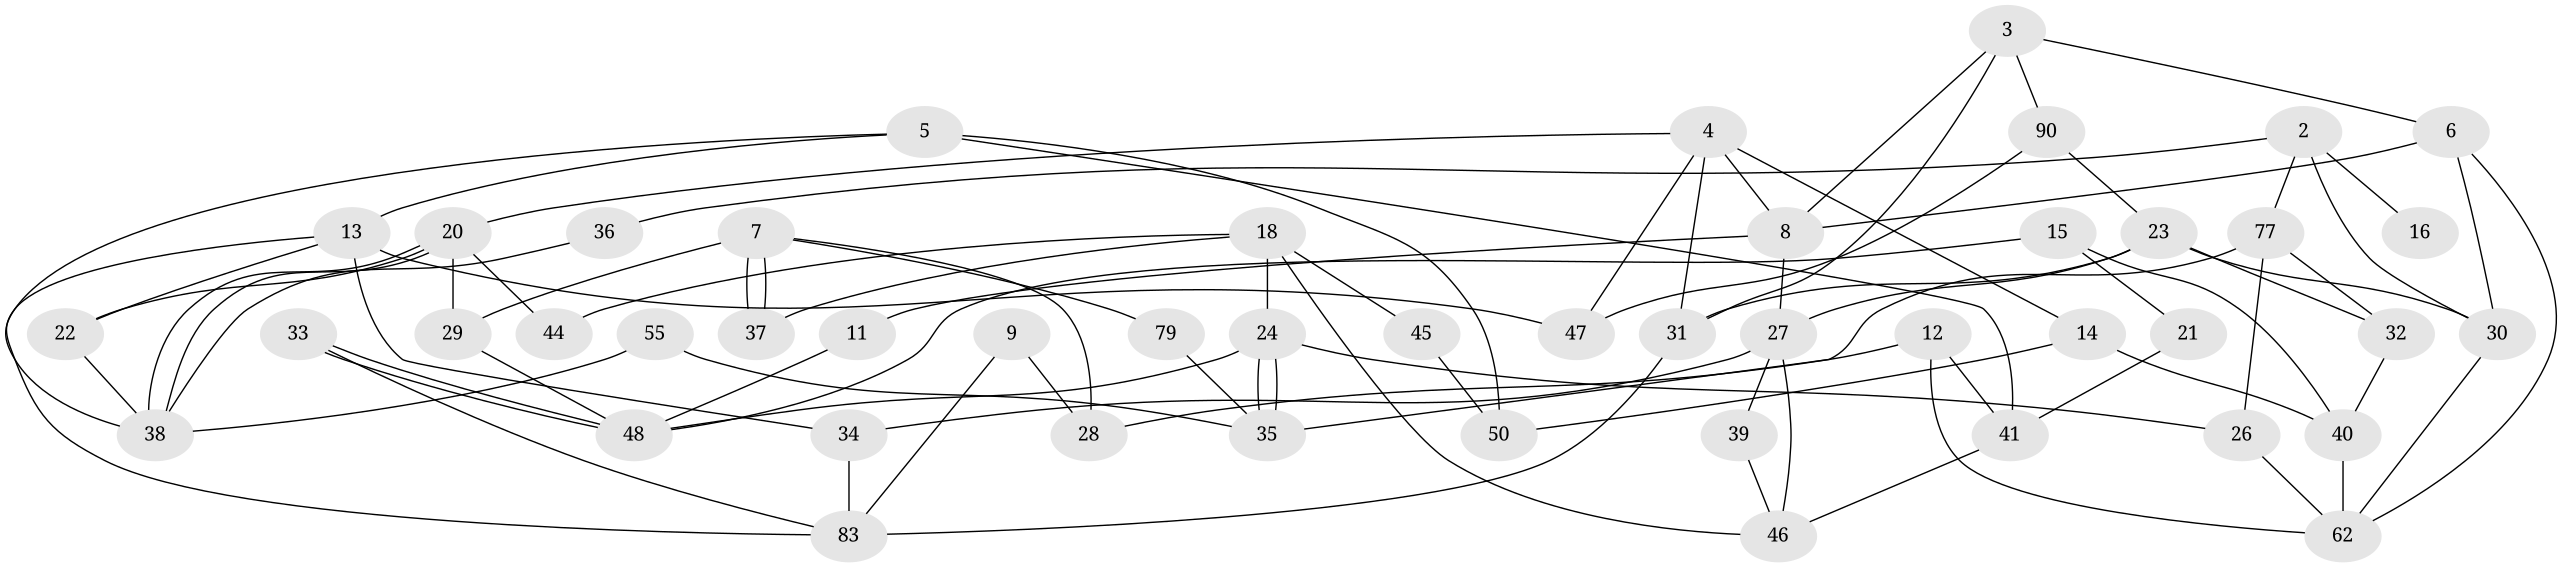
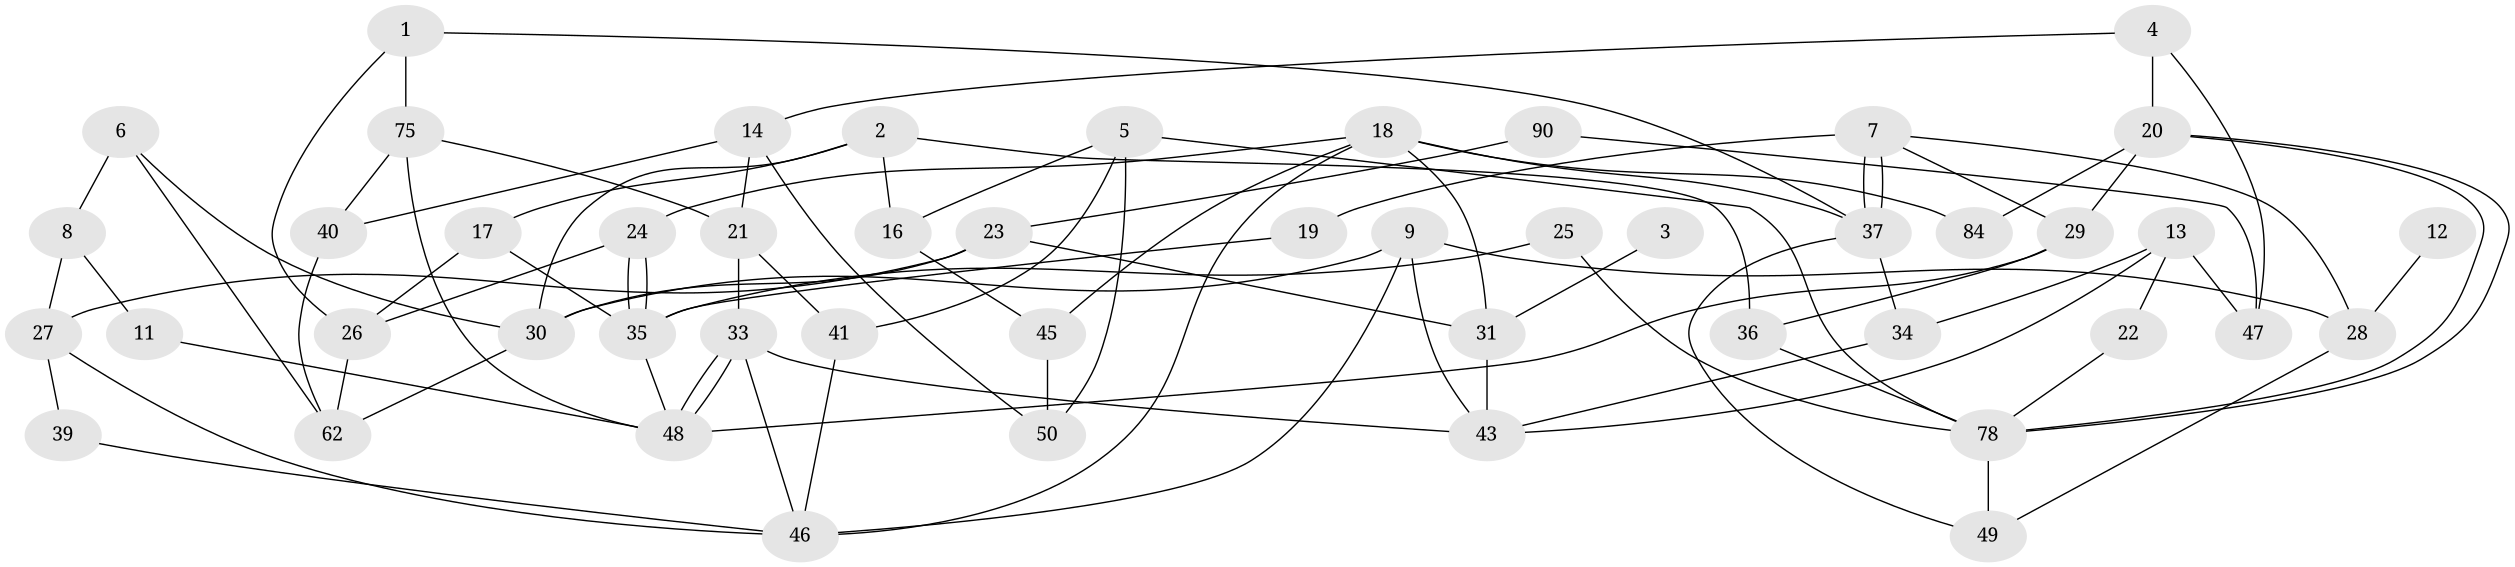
node "1": added
edge "3" -- "6": removed
edge "3" -- "90": removed
edge "3" -- "8": removed
edge "5" -- "13": now "5" -- "16"
edge "14" -- "21": added
edge "4" -- "8": removed
edge "4" -- "31": now "18" -- "31"
node "15": label "15" -> "75"
node "77": label "77" -> "17"
edge "21" -- "33": added
edge "20" -- "22": removed
edge "9" -- "30": added
edge "29" -- "36": added
edge "16" -- "45": added
node "44": label "44" -> "84"
node "55": label "55" -> "25"
node "79": label "79" -> "19"
node "32": removed
edge "12" -- "41": removed
edge "24" -- "48": now "35" -- "48"
edge "27" -- "34": now "37" -- "34"
node "38": label "38" -> "78"
edge "33" -- "46": added
edge "9" -- "46": added
edge "12" -- "62": removed
node "83": label "83" -> "43"
node "49": added
